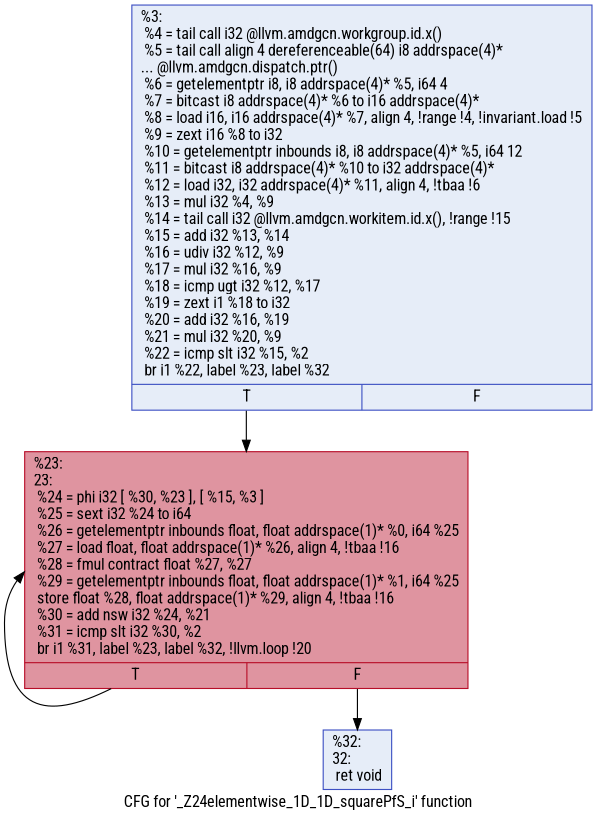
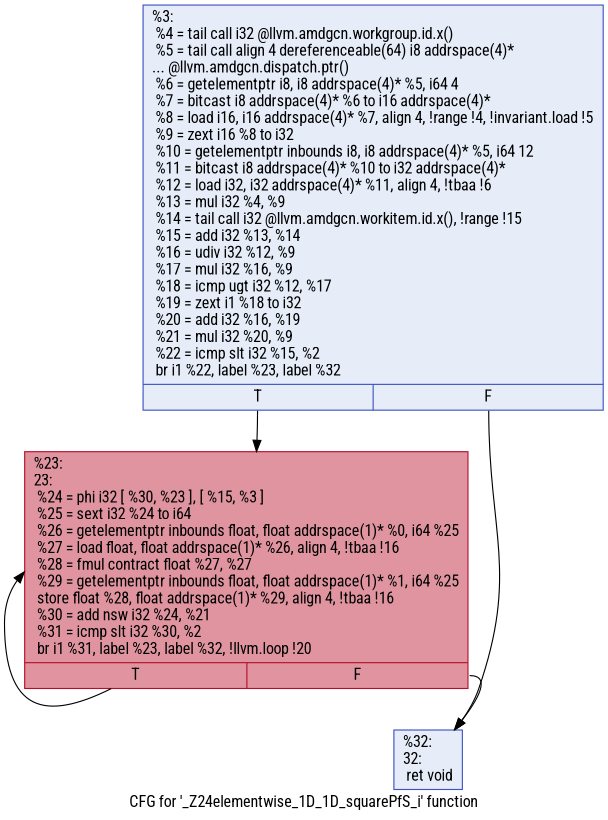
edge "%3:" -> "%32:": added
